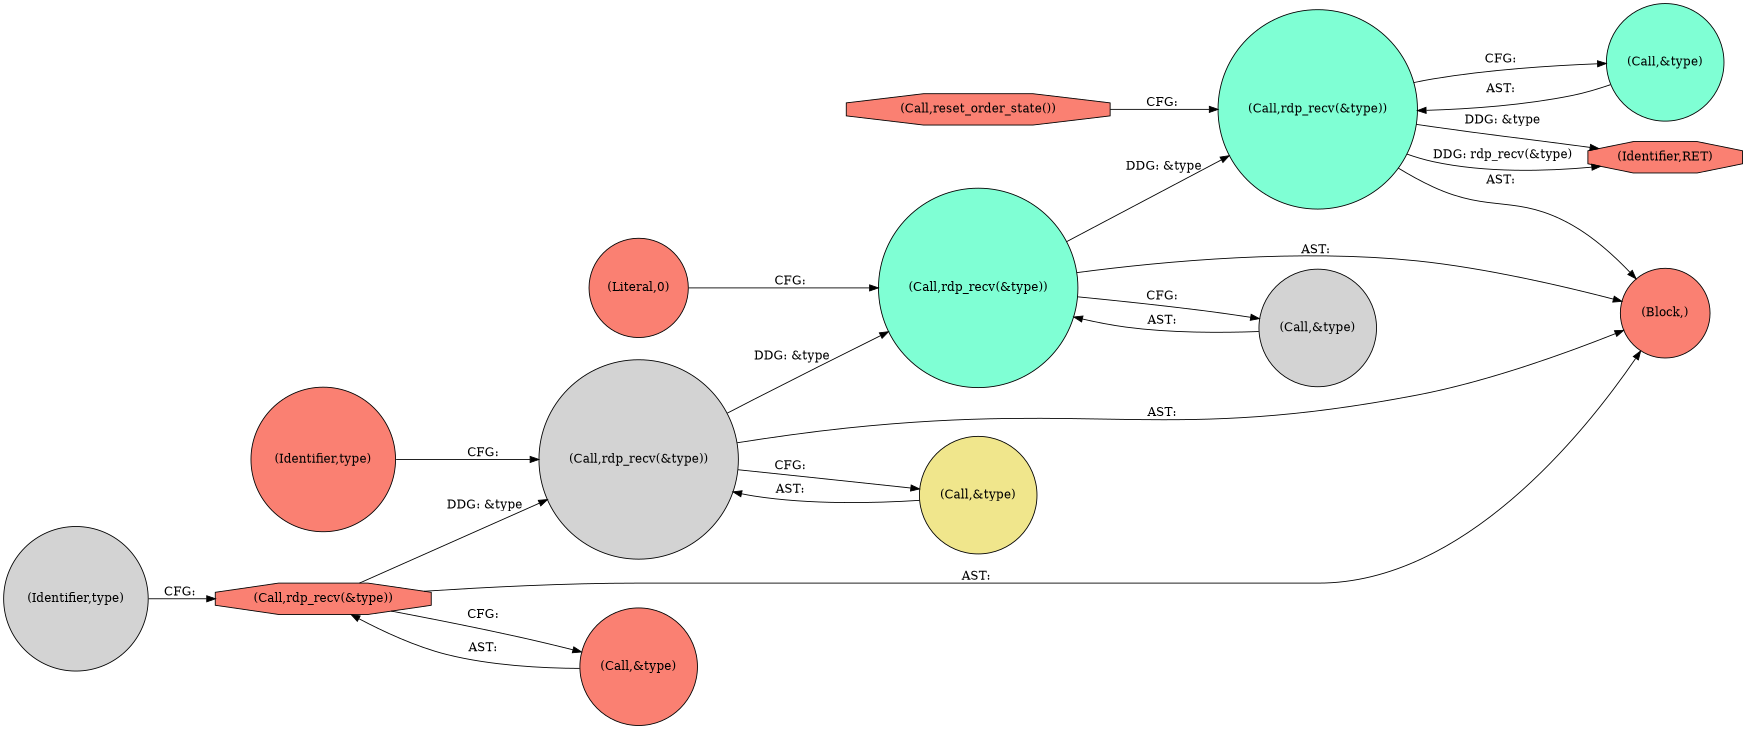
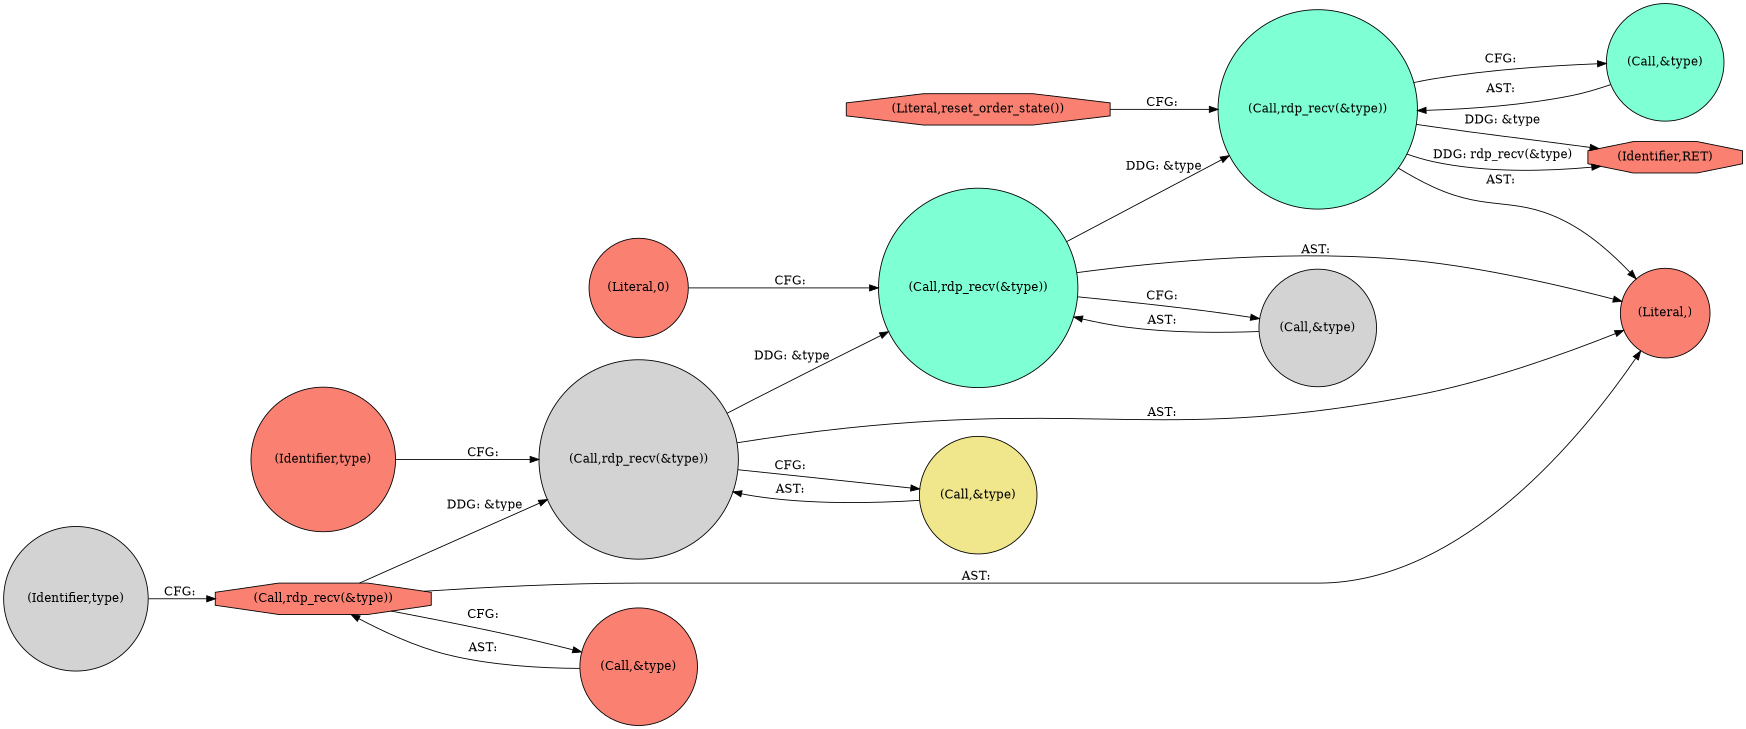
node "(Call,reset_order_state())": label "(Call,reset_order_state())" -> "(Literal,reset_order_state())"
node "(Block,)": label "(Block,)" -> "(Literal,)"
